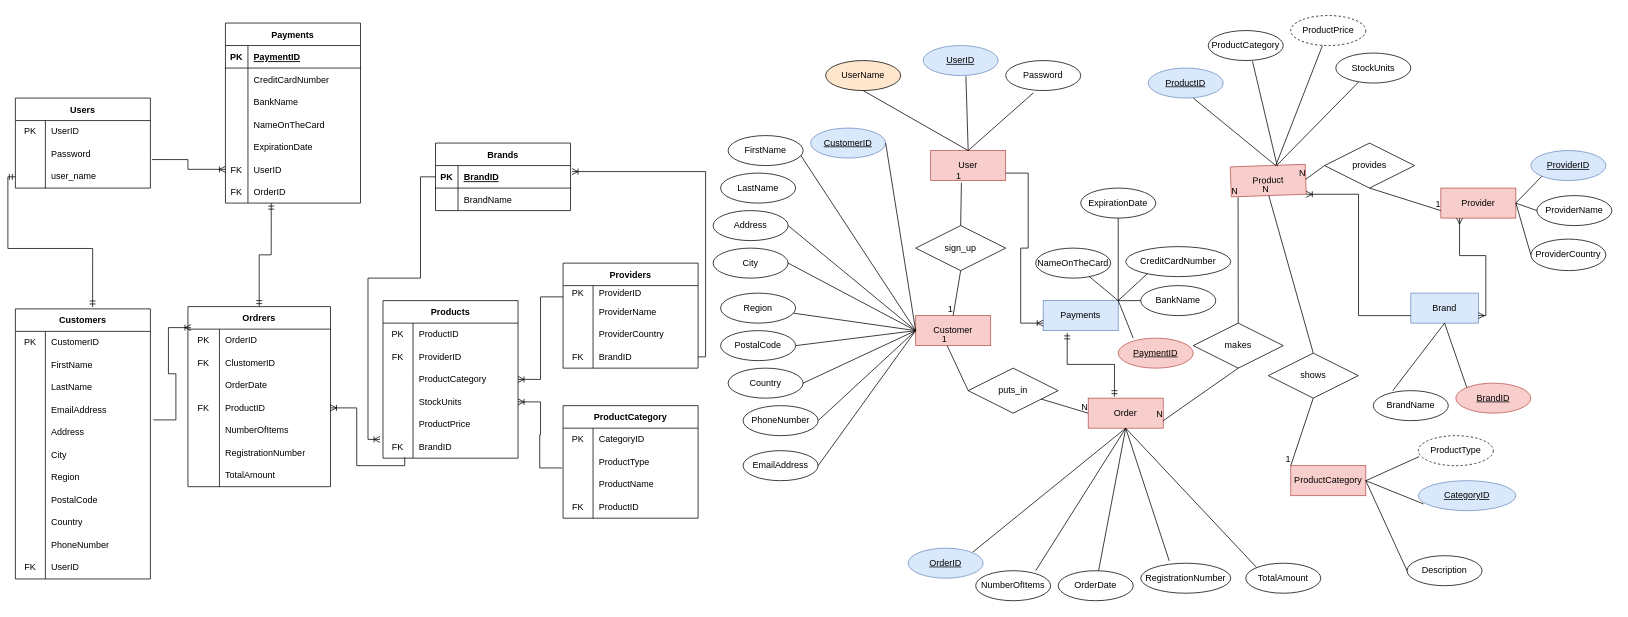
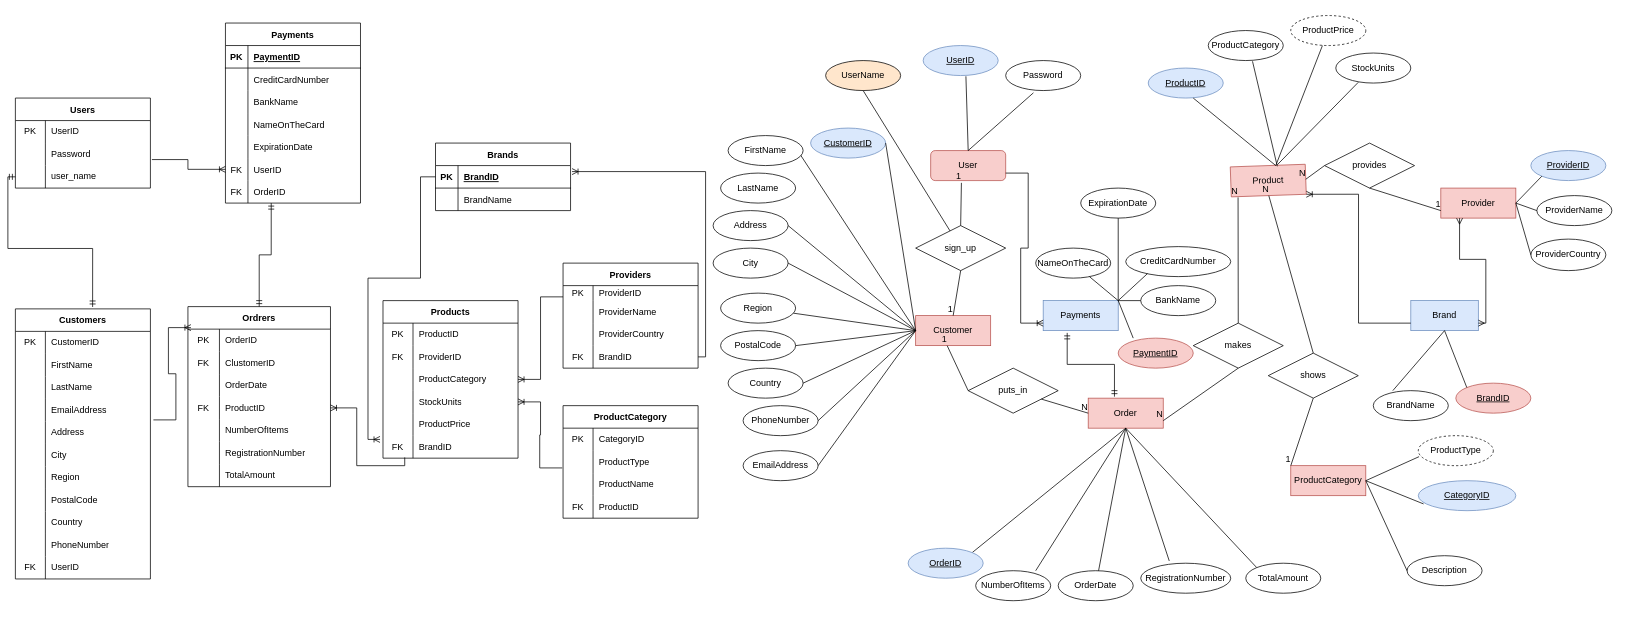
edge "UserName" -- "User": now "UserName" -- "sign_up"
node "User": shape rectangle -> rounded rectangle
node "Brand": moved (1444, 308) -> (1444, 315)
